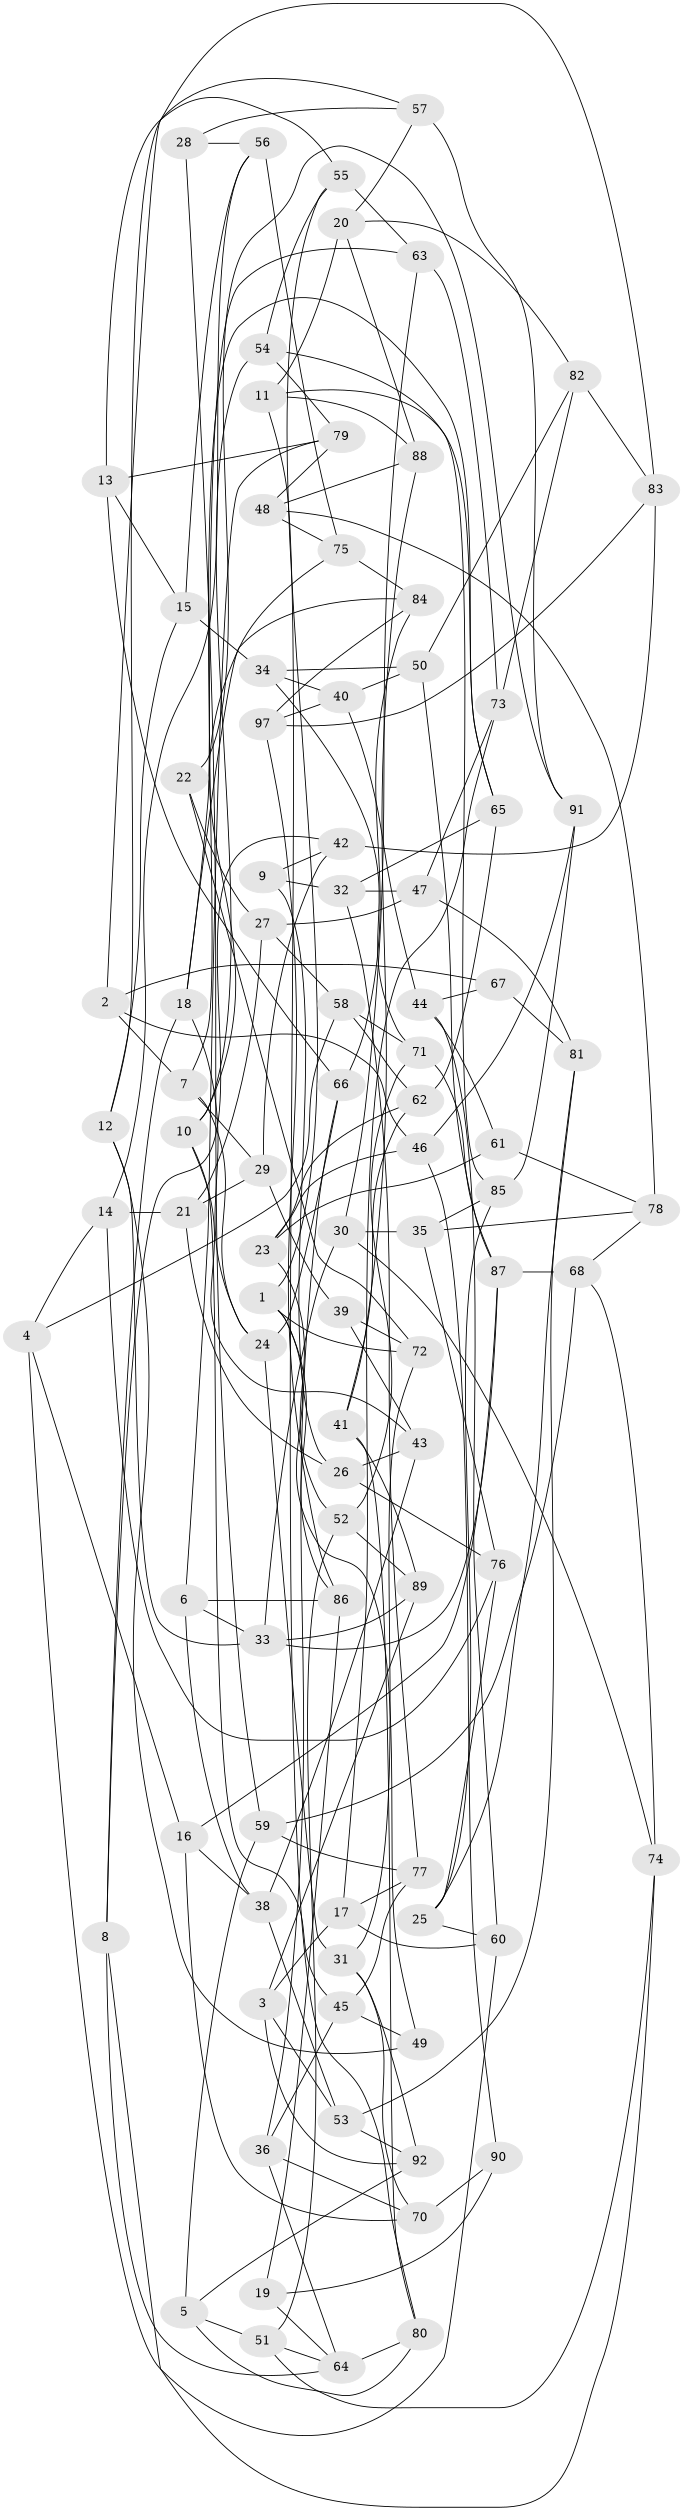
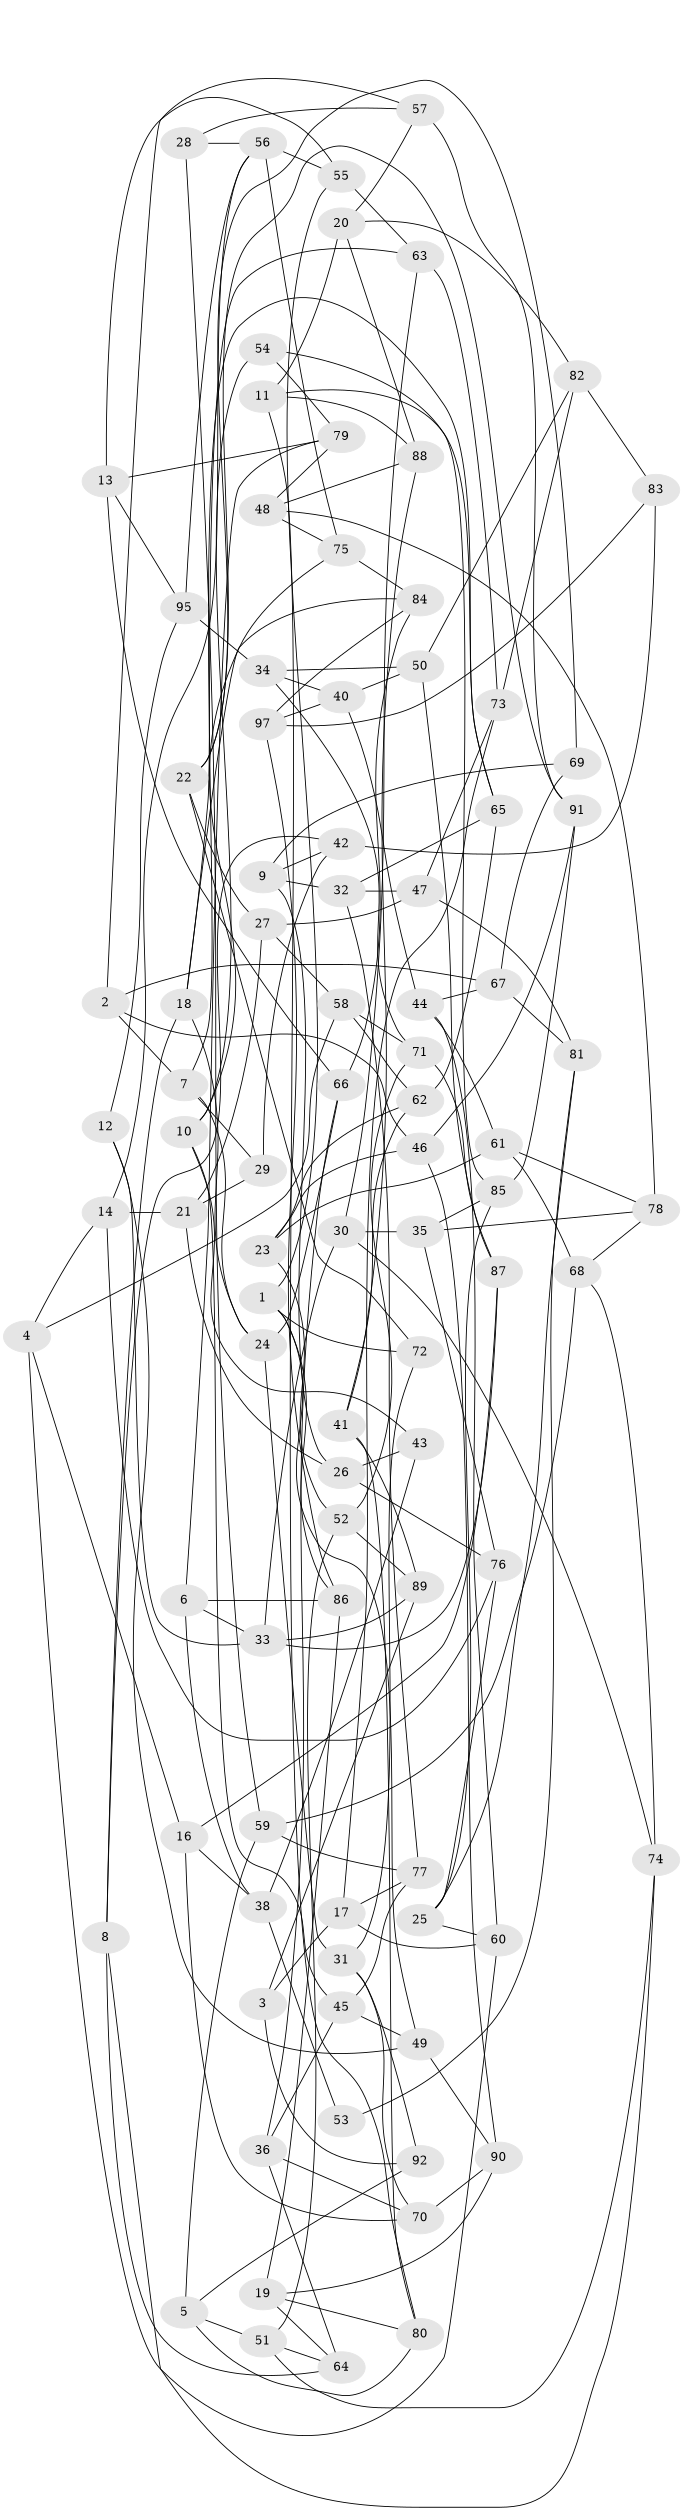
edge "83" -- "12": removed
edge "55" -- "54": now "55" -- "56"
node "15": label "15" -> "95"
node "69": added
edge "87" -- "68": now "61" -- "68"
node "39": removed
edge "3" -- "53": removed
edge "49" -- "90": added
edge "53" -- "92": removed
edge "80" -- "64": now "80" -- "19"
